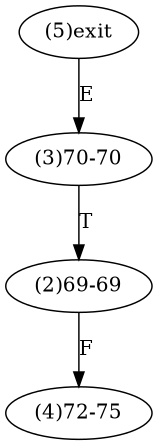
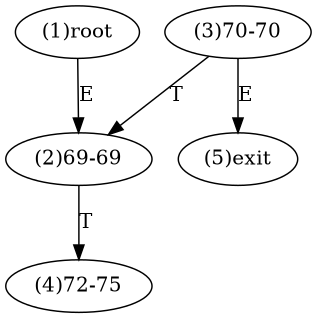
node "(1)root": added
edge "(5)exit" -> "(3)70-70": reversed
edge "(2)69-69" -> "(4)72-75": label "F" -> "T"
